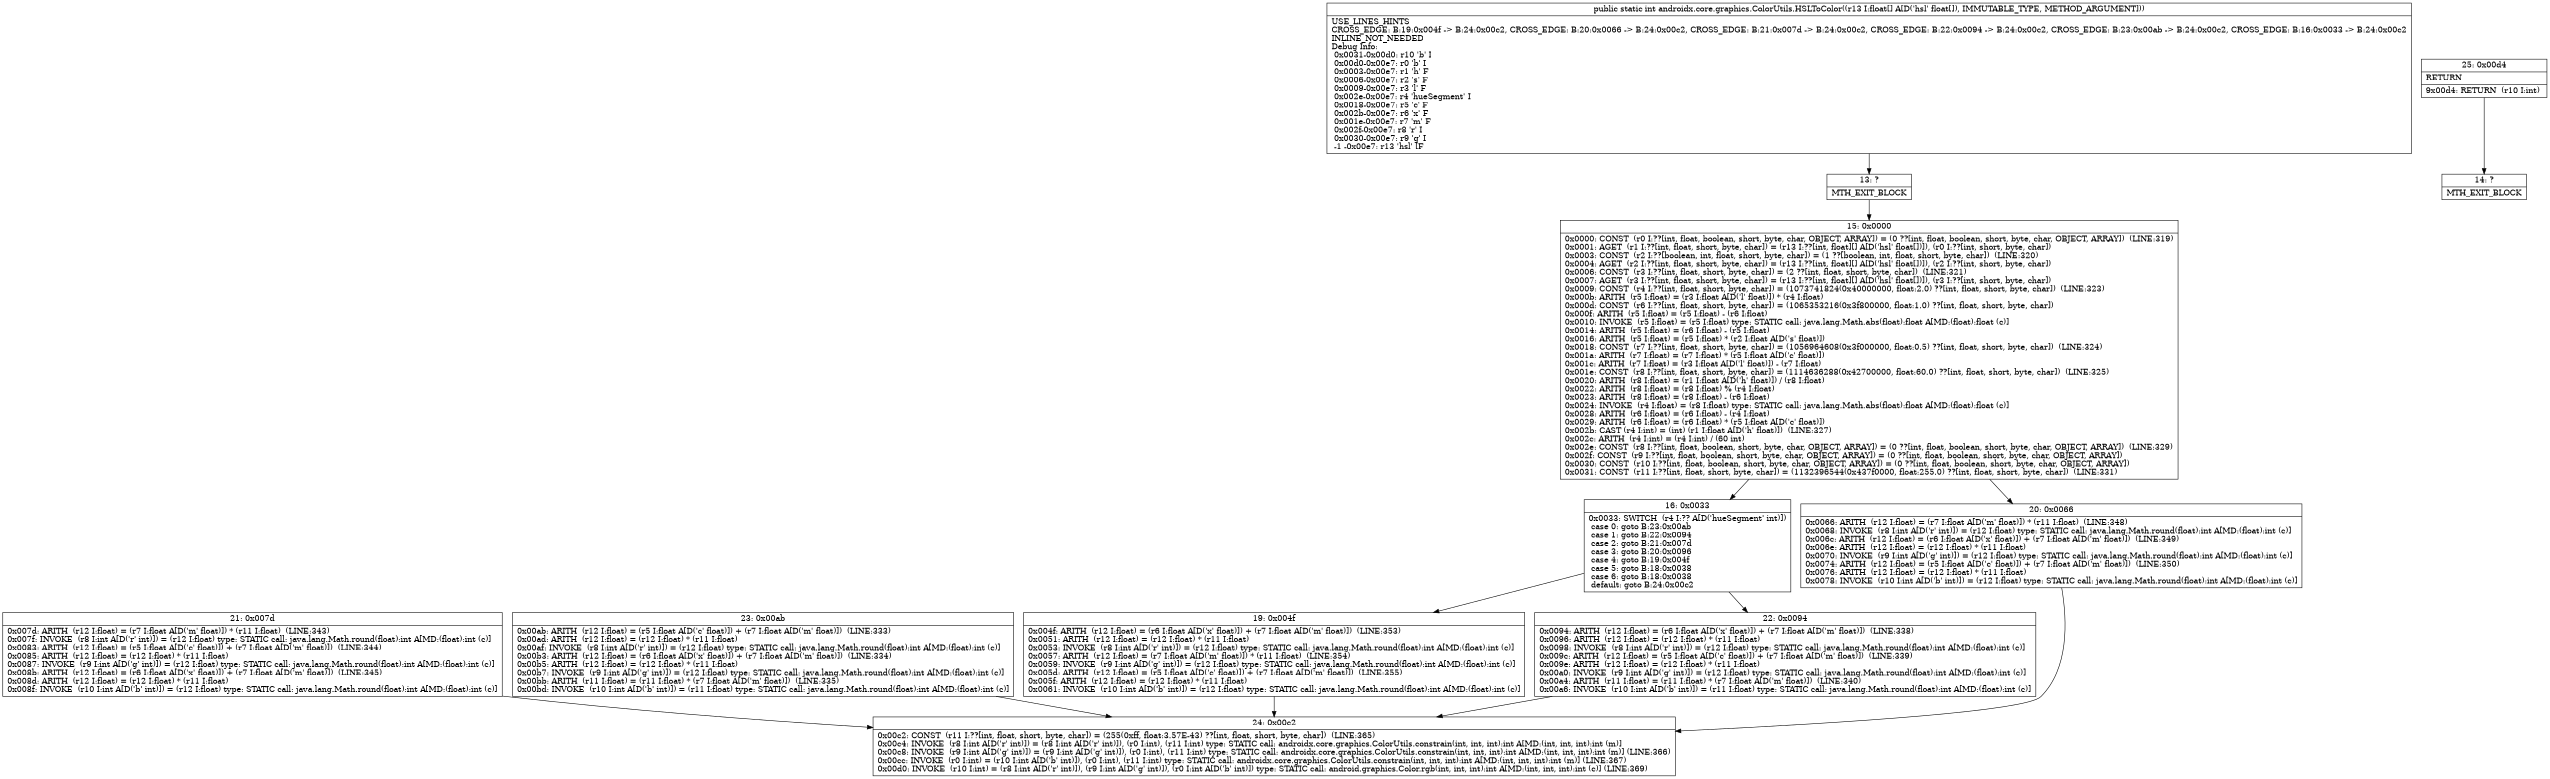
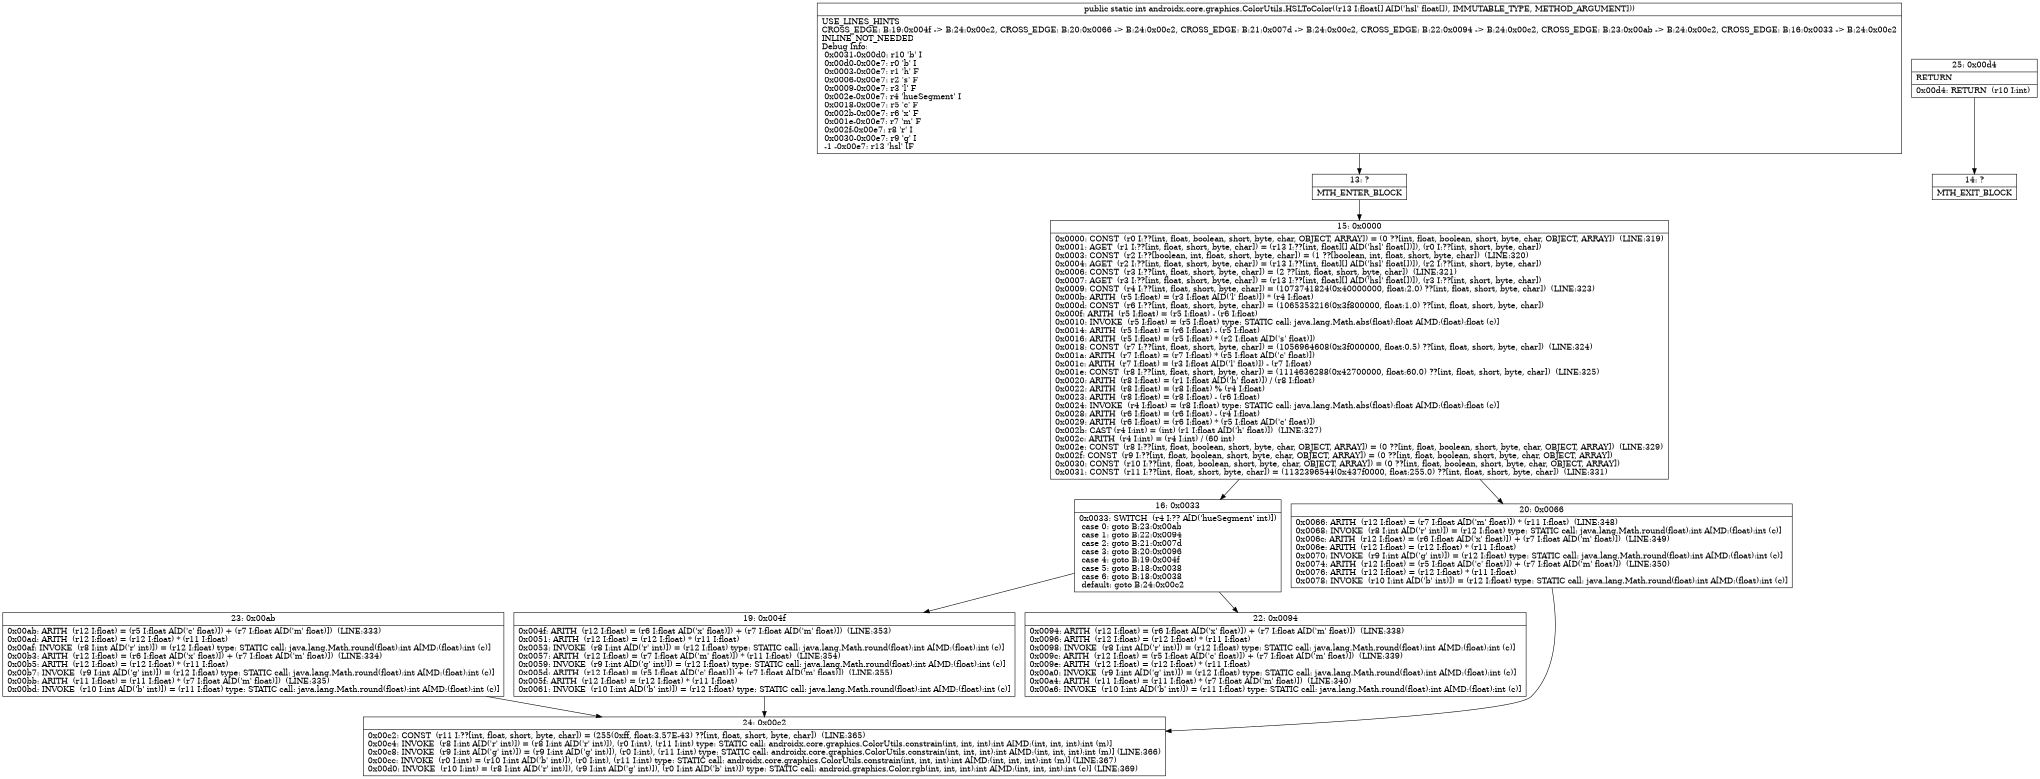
node "25: 0x00d4": text "9x00d4: RETURN  (r10 I:int)" -> "0x00d4: RETURN  (r10 I:int)"
node "13: ?": text "MTH_EXIT_BLOCK" -> "MTH_ENTER_BLOCK"
node "21: 0x007d": removed
edge "22: 0x0094" -> "24: 0x00c2": removed
